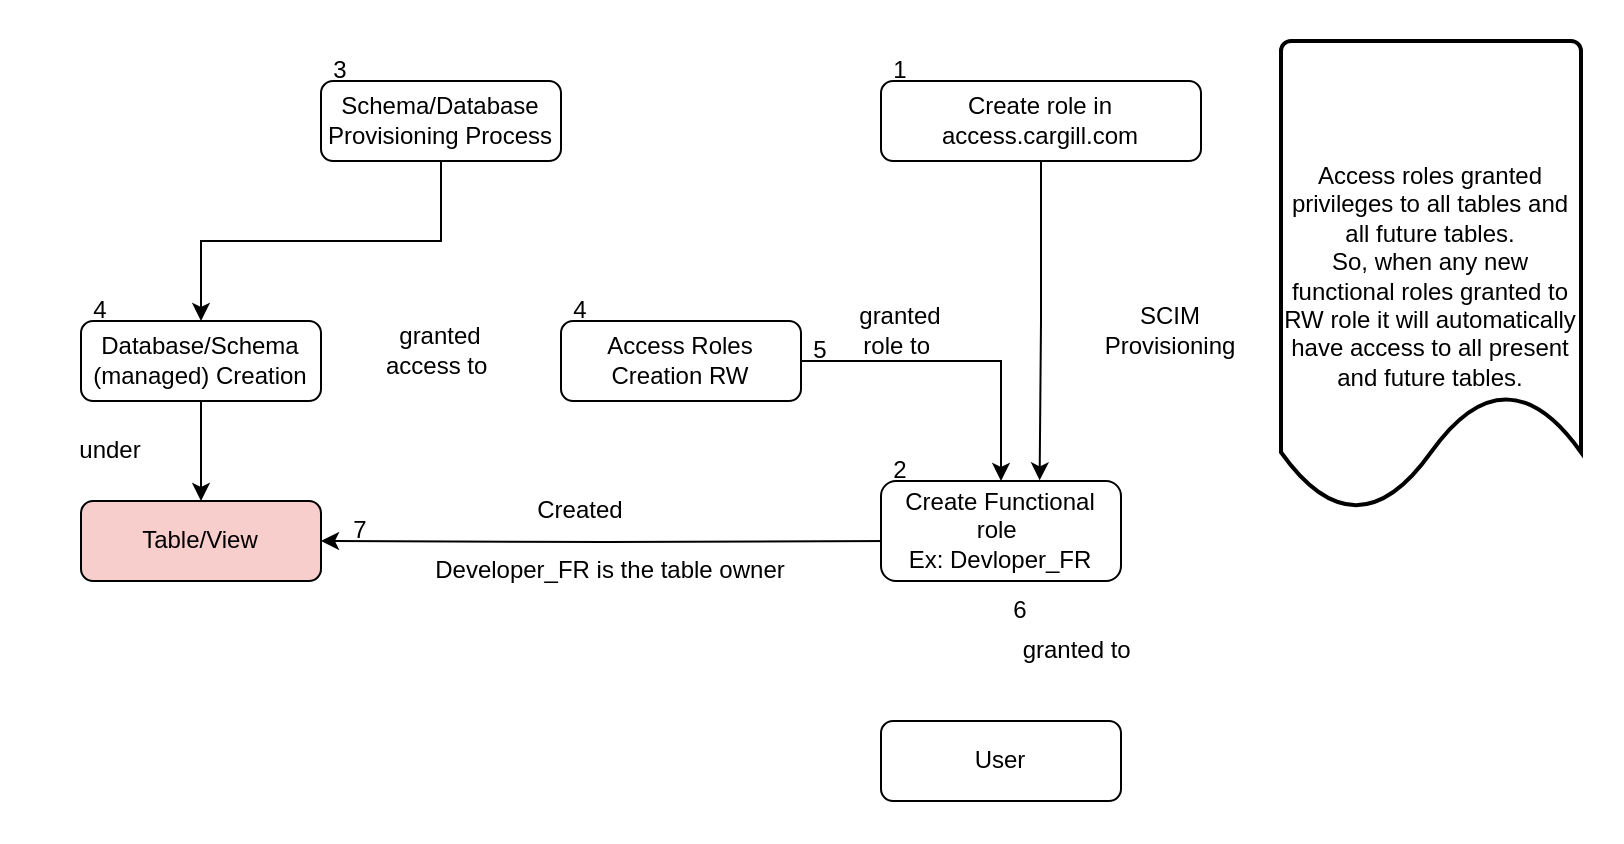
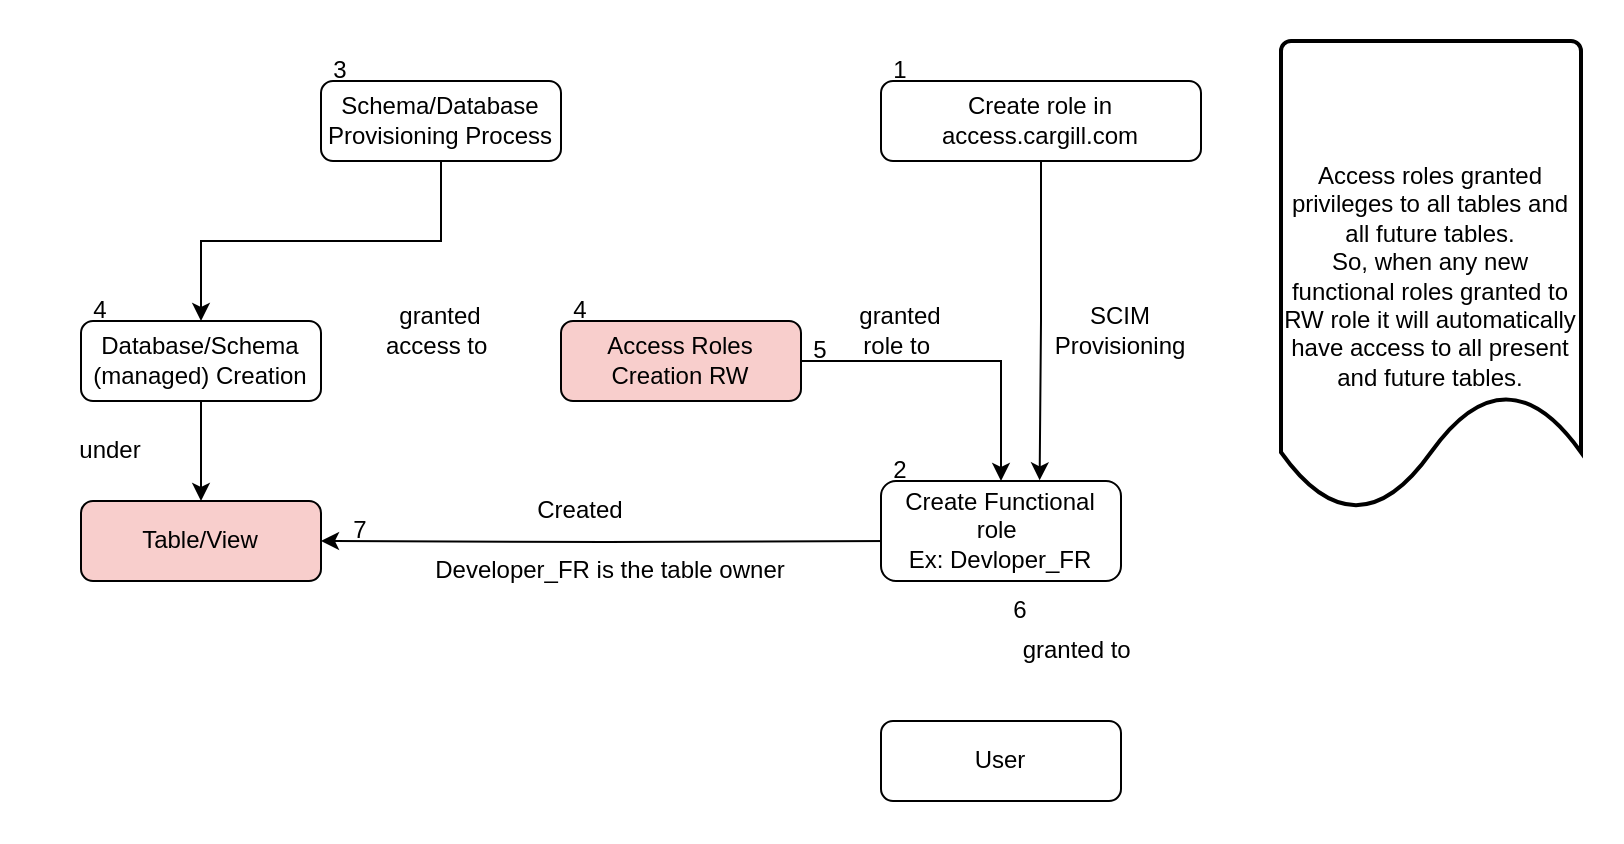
node "SCIM Provisioning": moved (1171, 331) -> (1121, 331)
node "granted access to": moved (441, 351) -> (441, 331)
node "Access Roles Creation RW": fillcolor #ffffff -> #f8cecc
